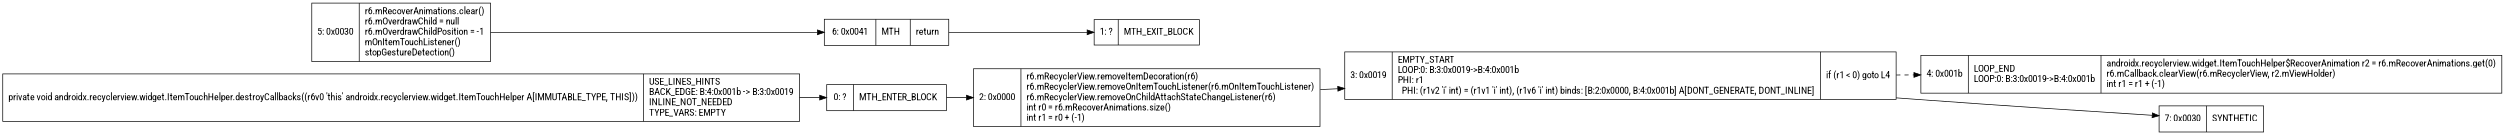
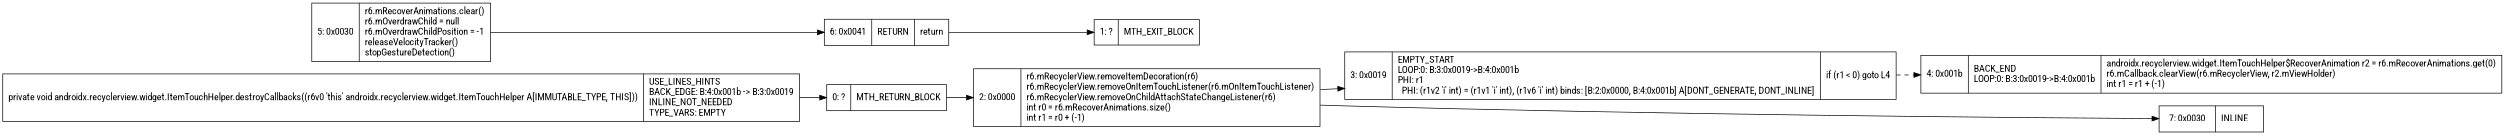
node "6: 0x0041": text "MTH" -> "RETURN"
node "5: 0x0030": text "mOnItemTouchListener()" -> "releaseVelocityTracker()"
node "4: 0x001b": text "LOOP_END" -> "BACK_END"
node "0: ?": text "MTH_ENTER_BLOCK" -> "MTH_RETURN_BLOCK"
edge "3: 0x0019" -> "7: 0x0030": now "2: 0x0000" -> "7: 0x0030"
node "7: 0x0030": text "SYNTHETIC" -> "INLINE"
